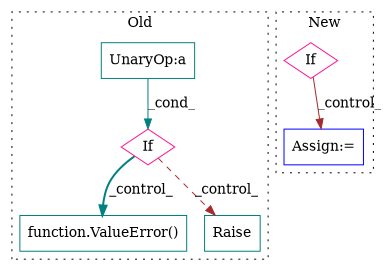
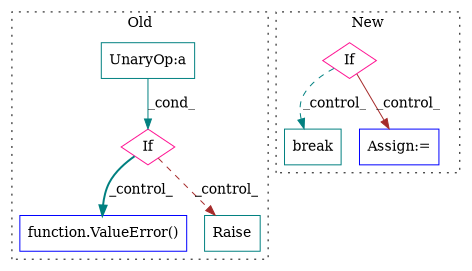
node "break": added
node "function.ValueError()": color teal -> blue
